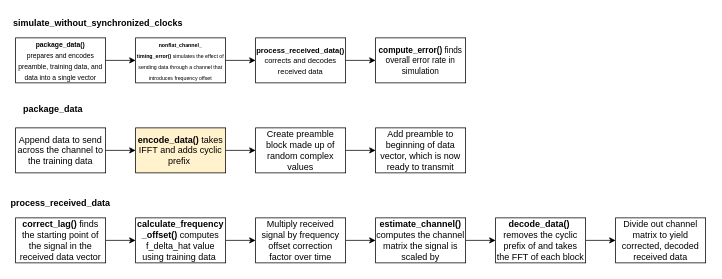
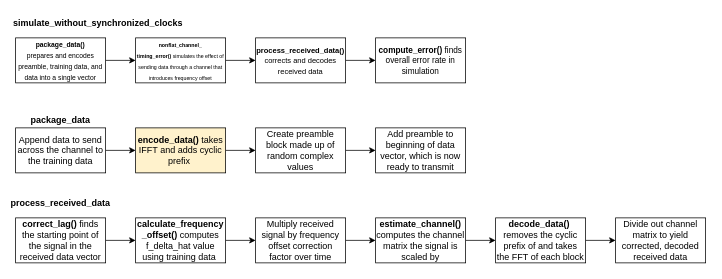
node "package_data": moved (53, 109) -> (60, 120)
